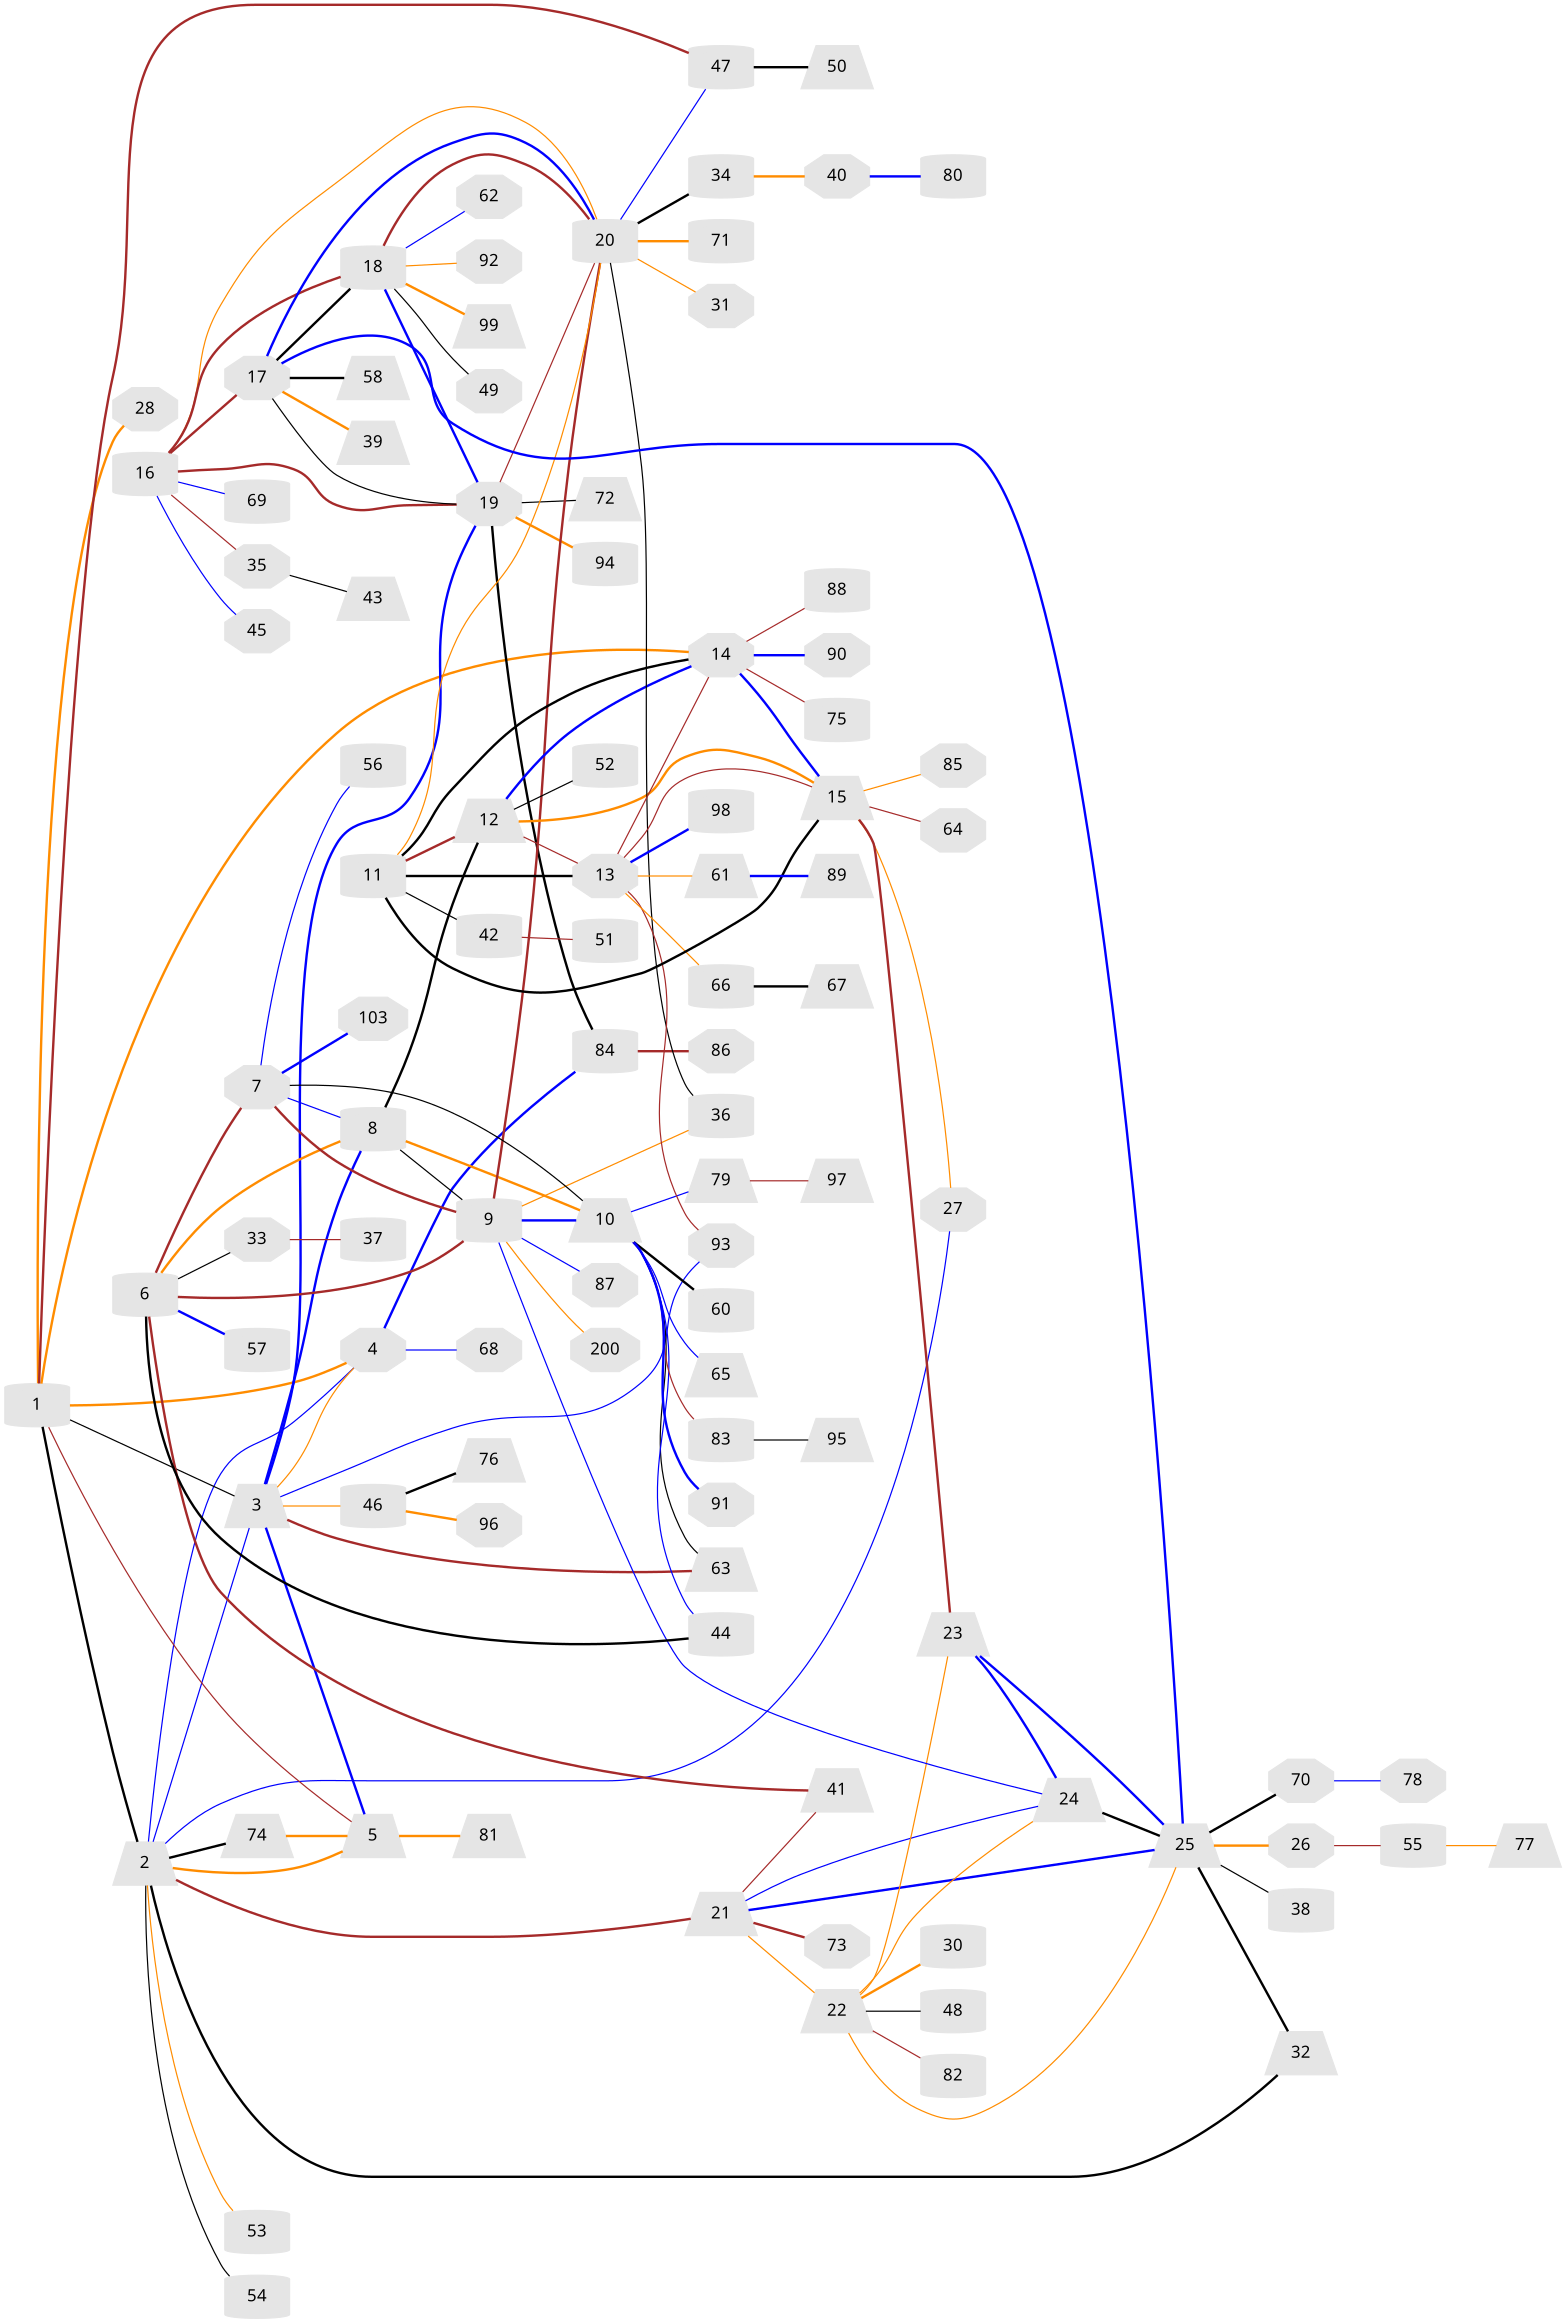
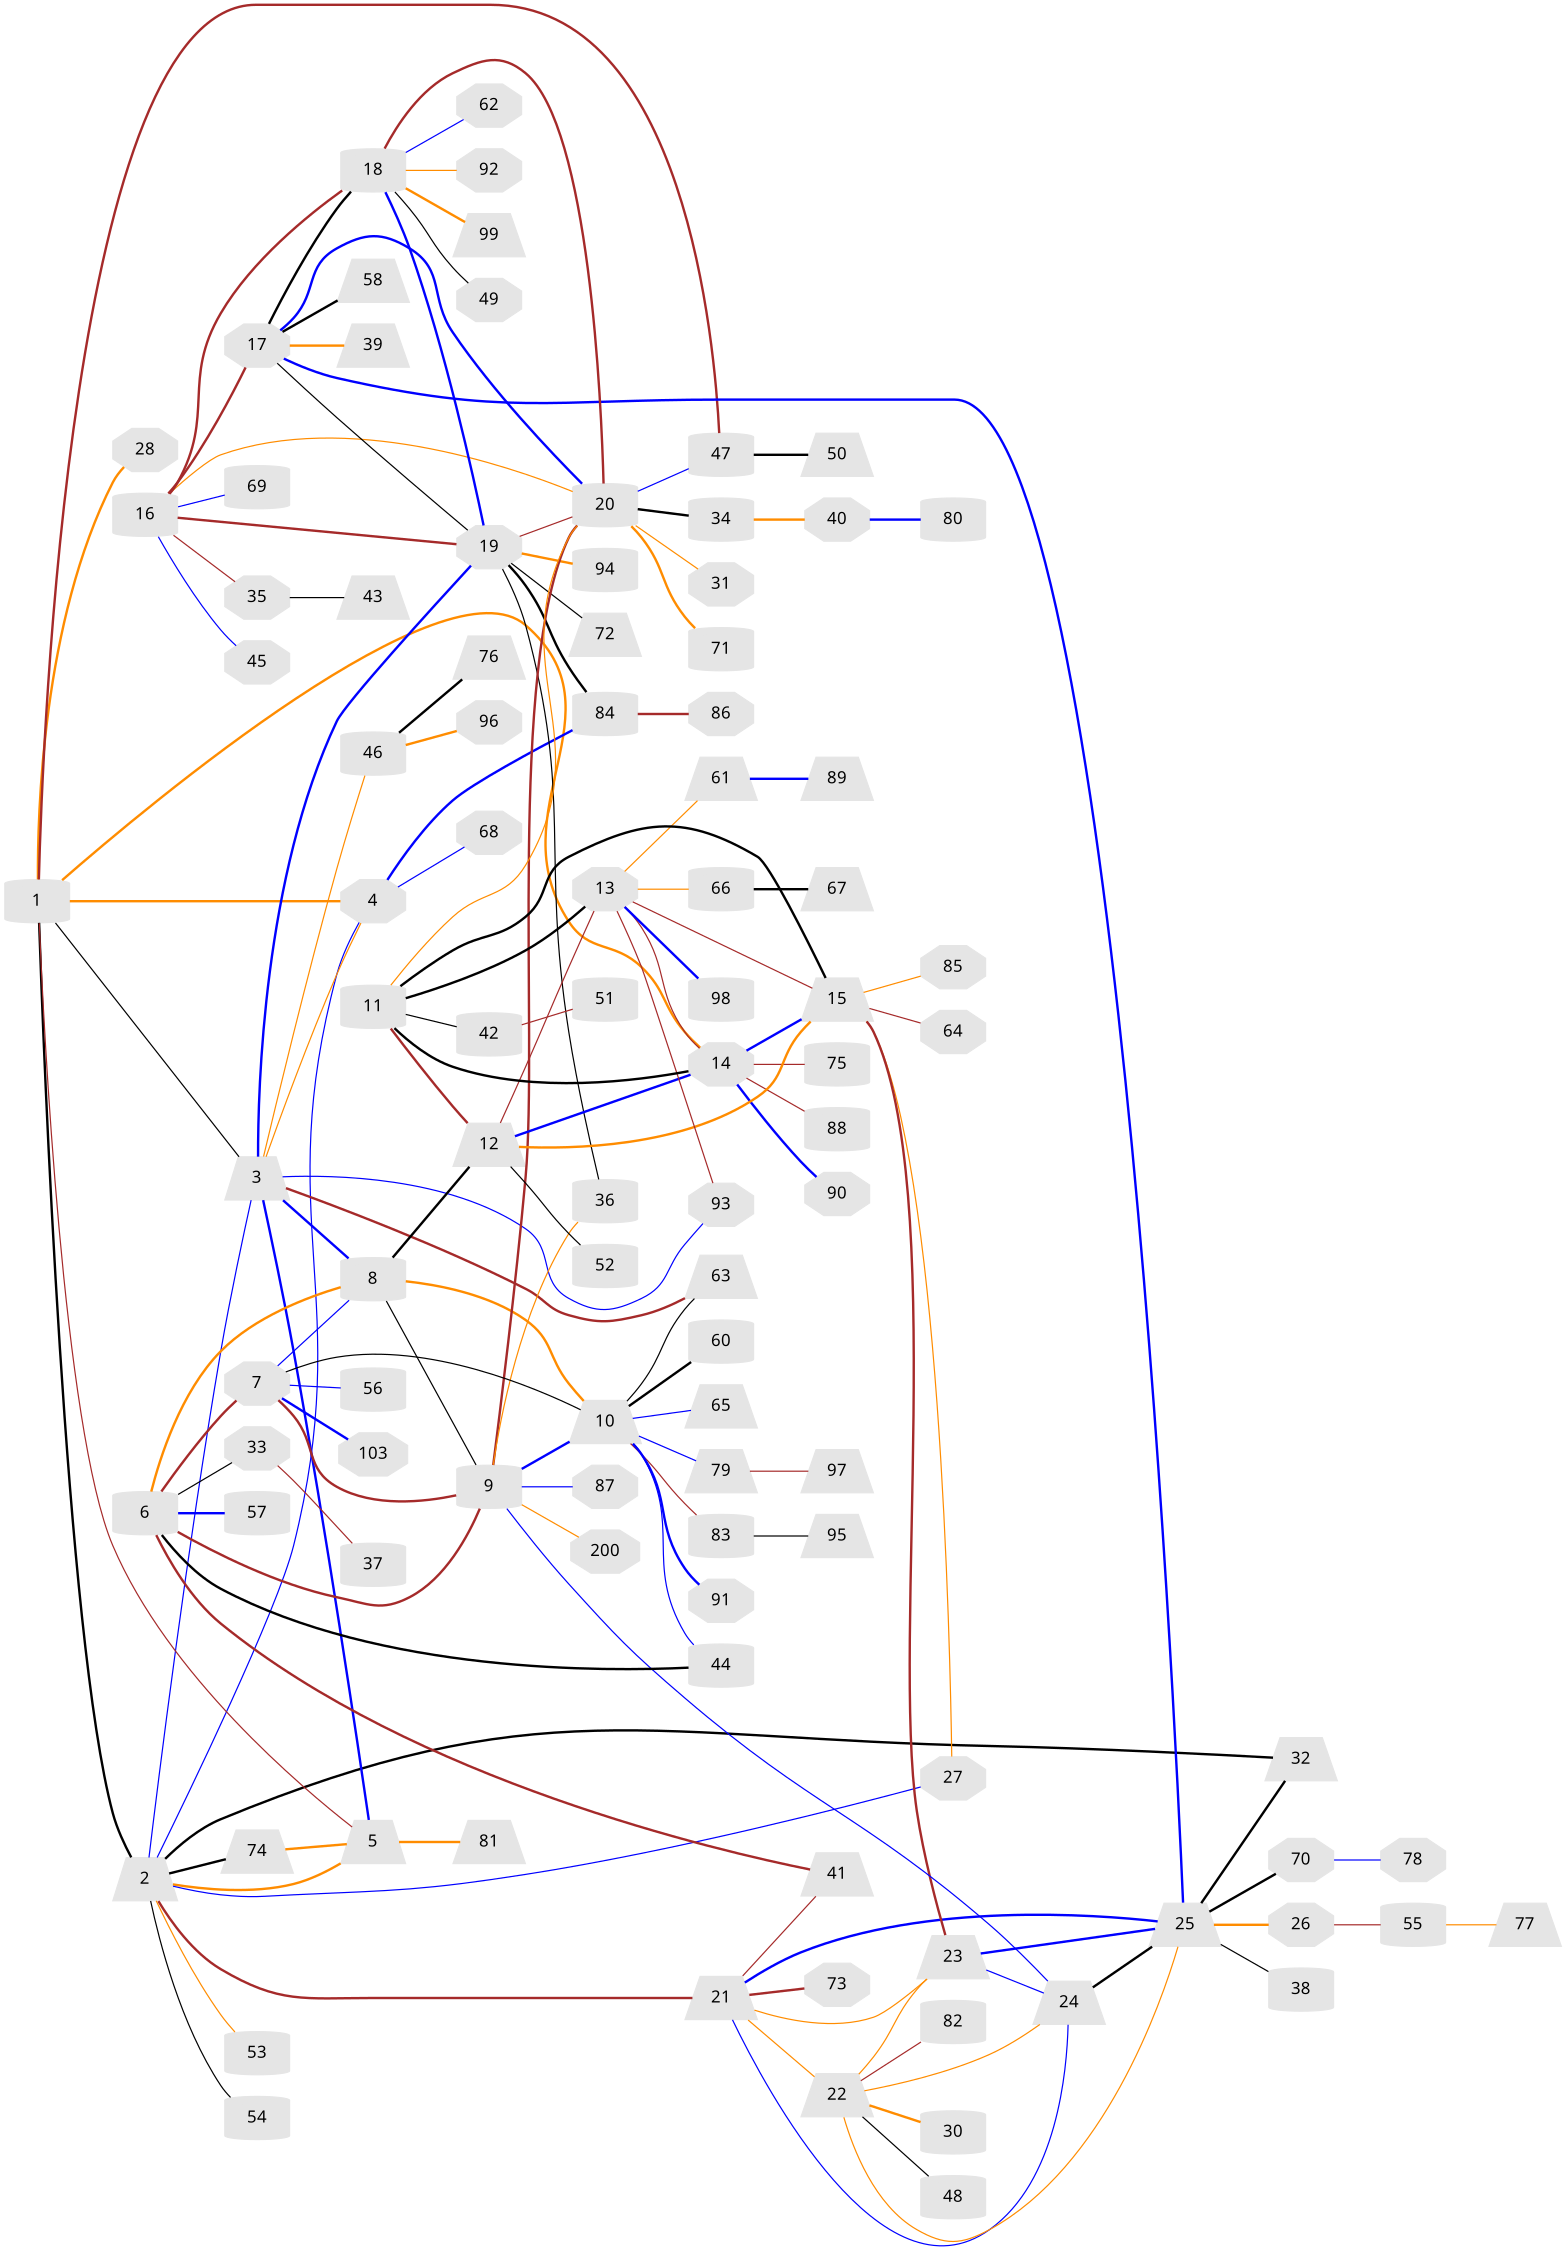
edge "20" -- "36": now "19" -- "36"
edge "23" -- "24": style bold -> solid
edge "23" -- "21": added
